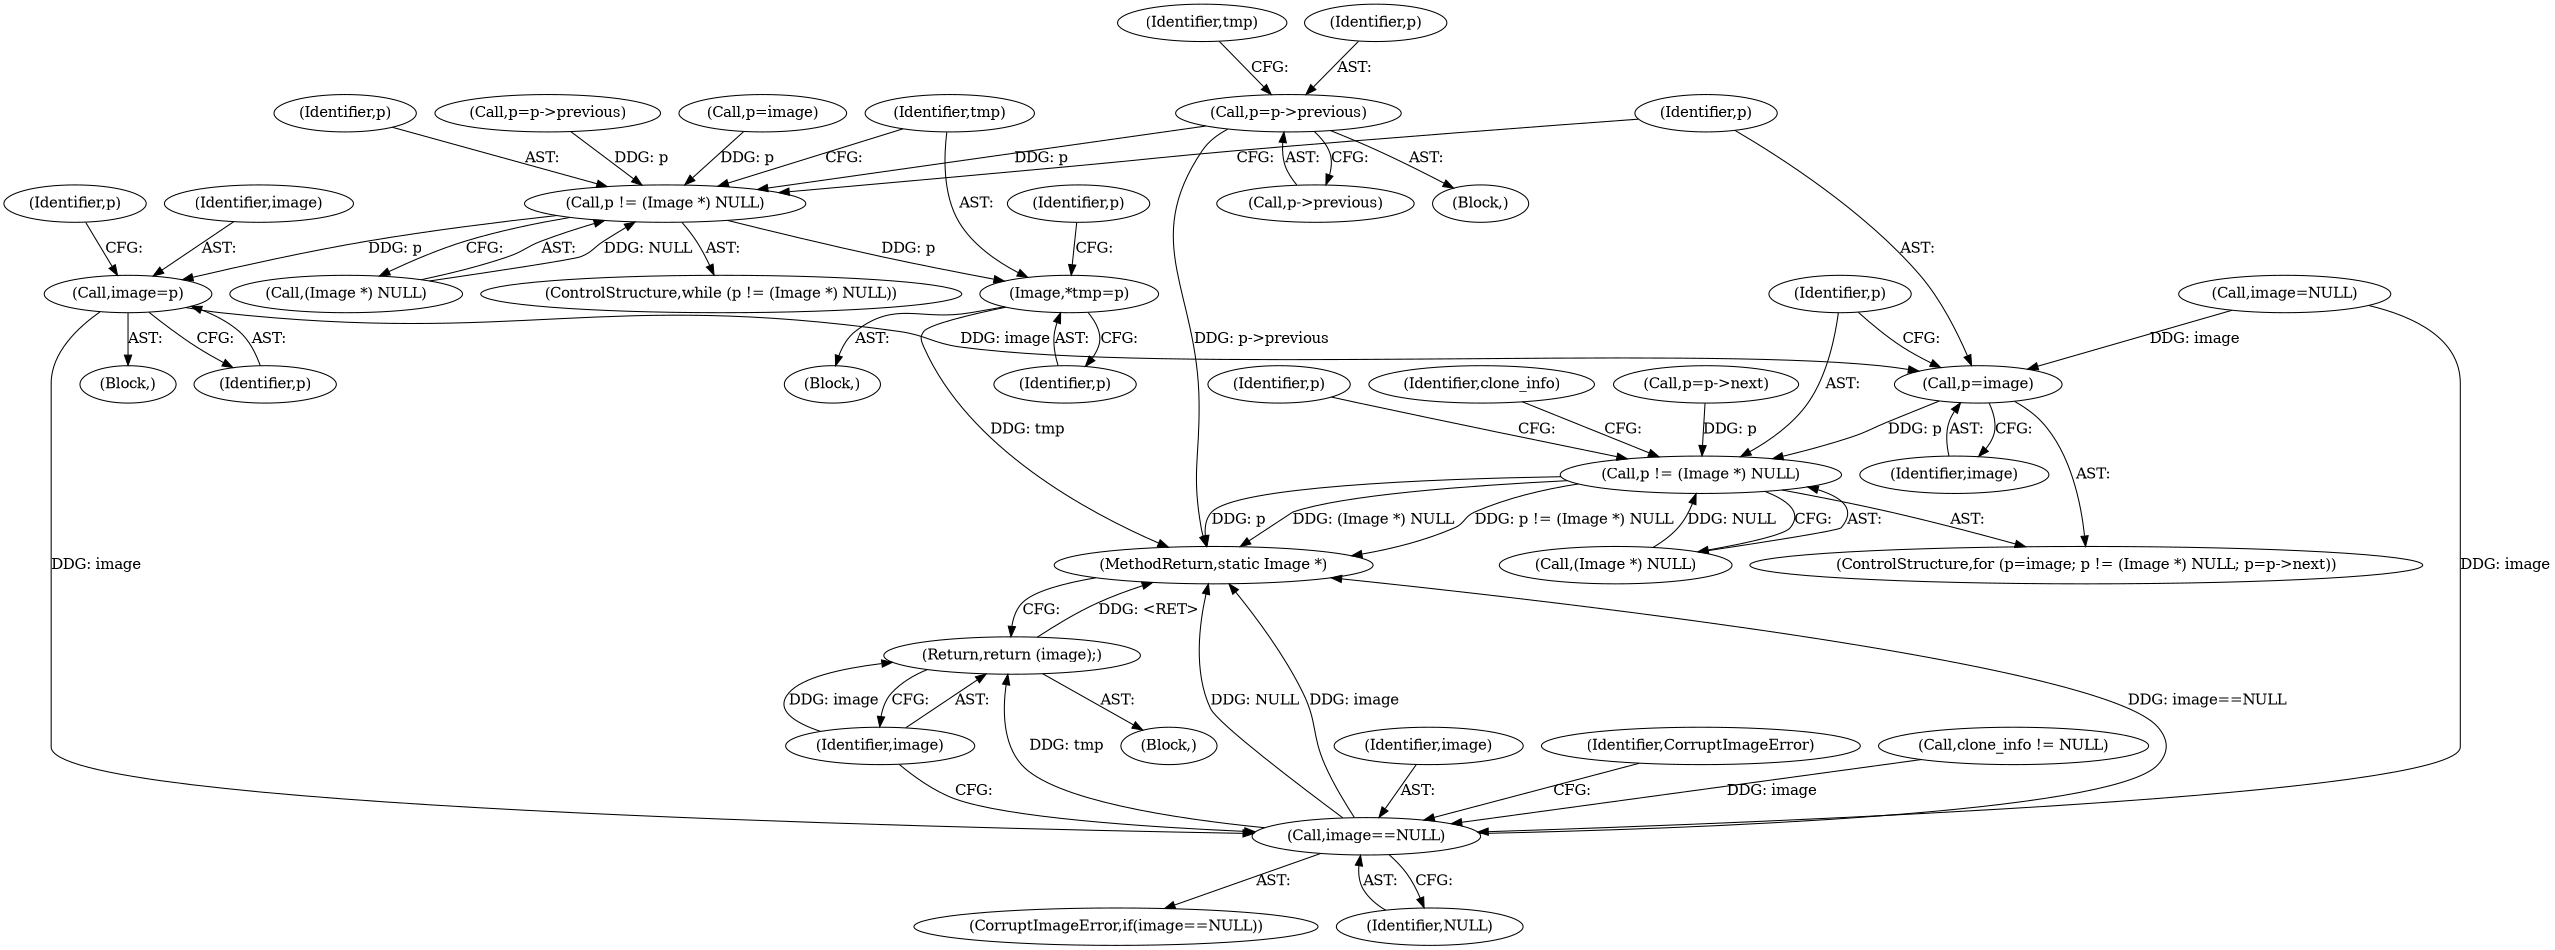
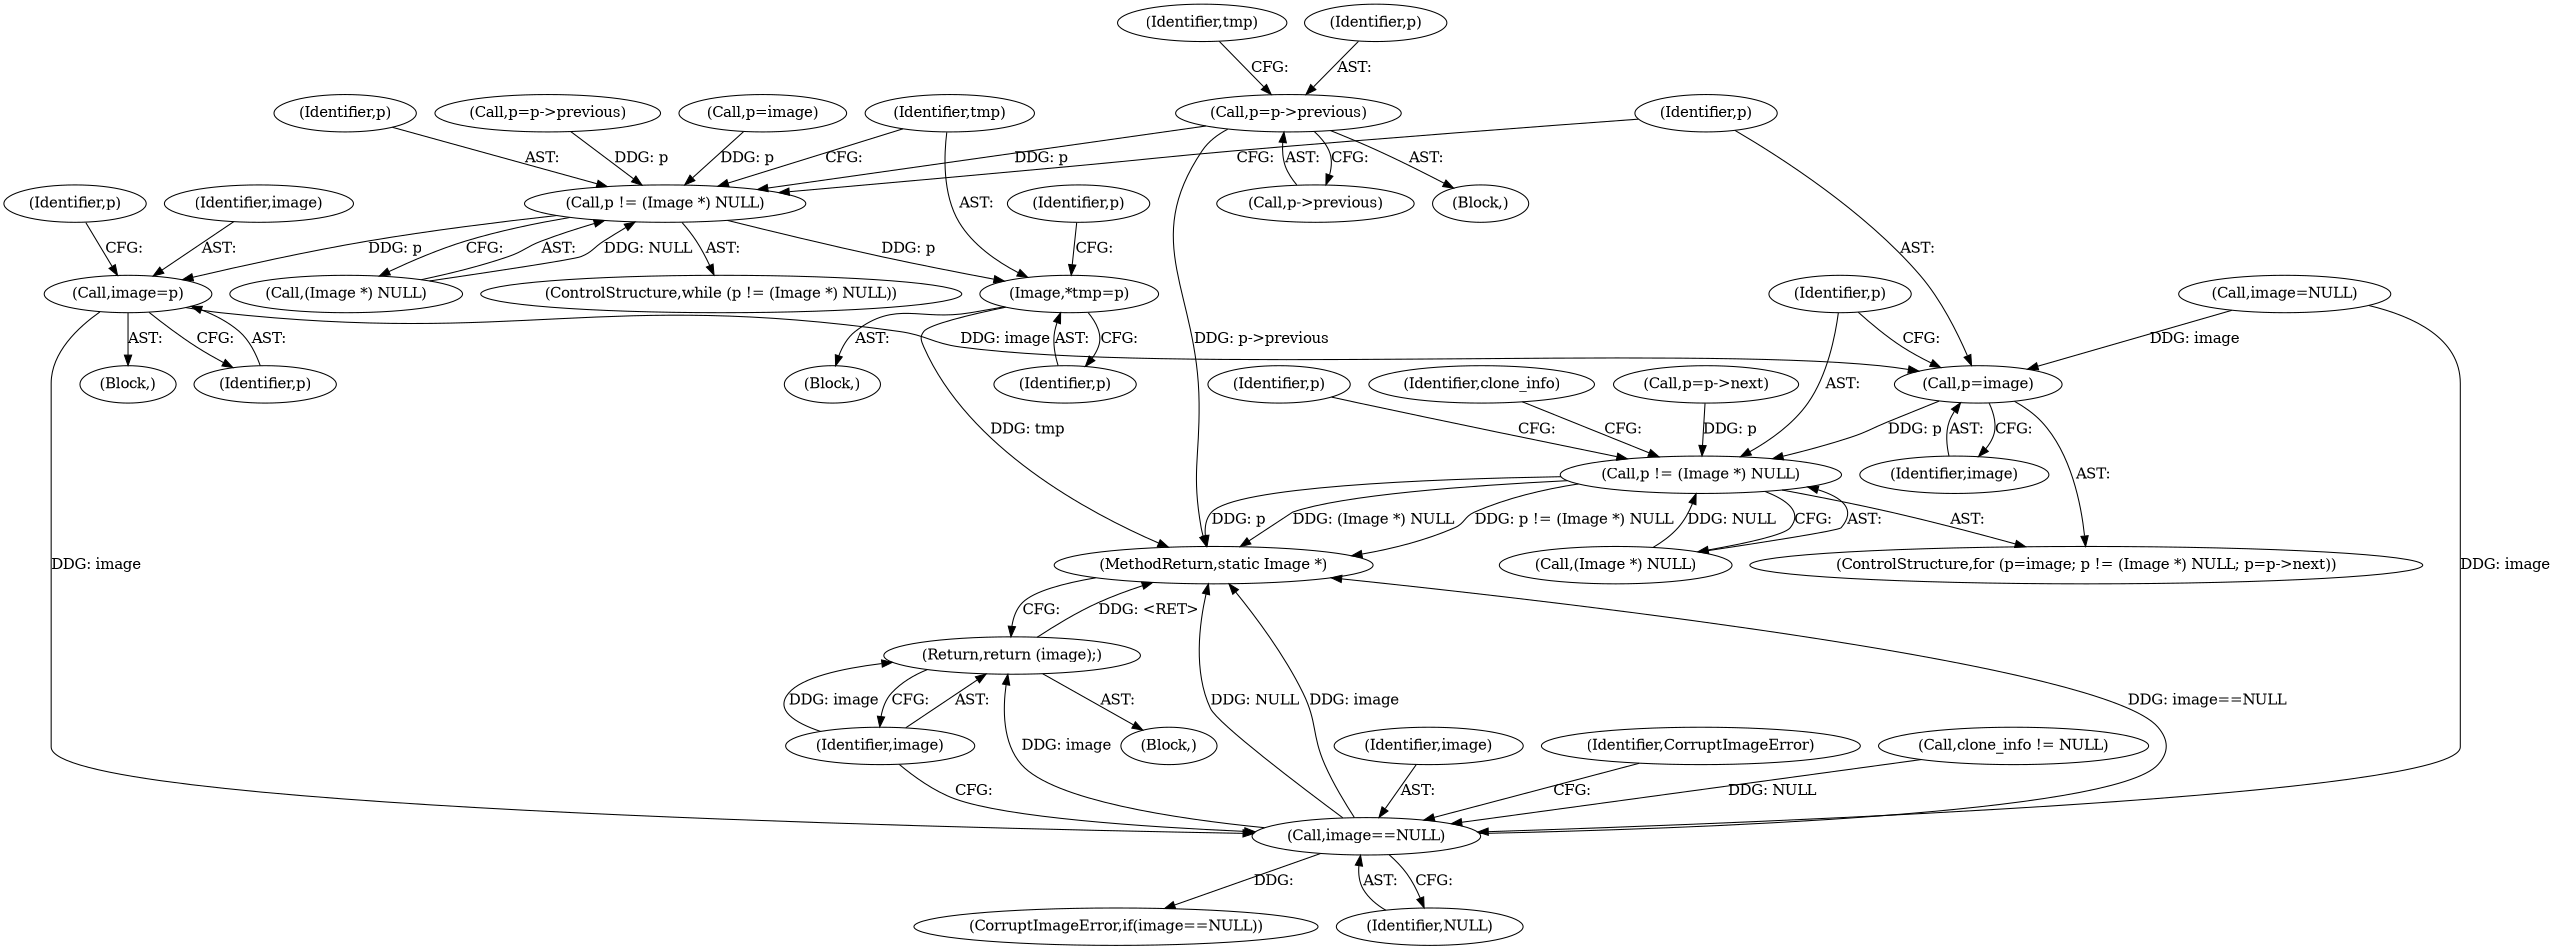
edge "(Call,image==NULL)" -> "(Return,return (image);)": label "DDG: tmp" -> "DDG: image"
edge "(Call,clone_info != NULL)" -> "(Call,image==NULL)": label "DDG: image" -> "DDG: NULL"
edge "(Call,image==NULL)" -> "(CorruptImageError,if(image==NULL))": label "AST: " -> "DDG: "
